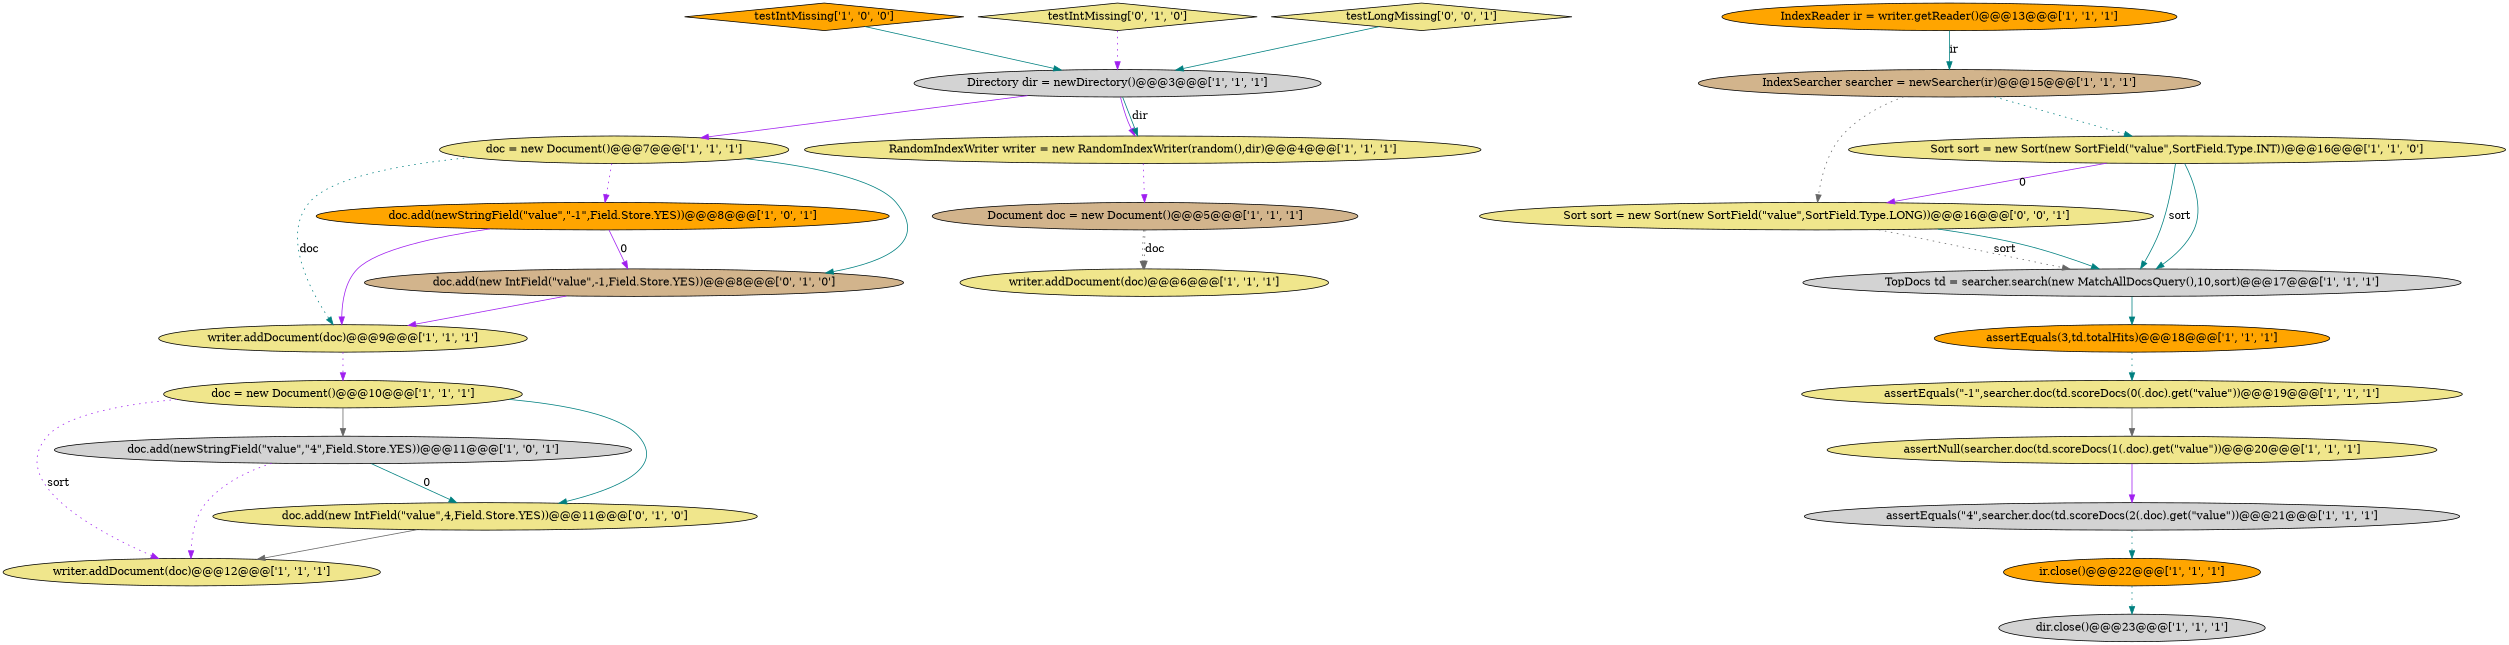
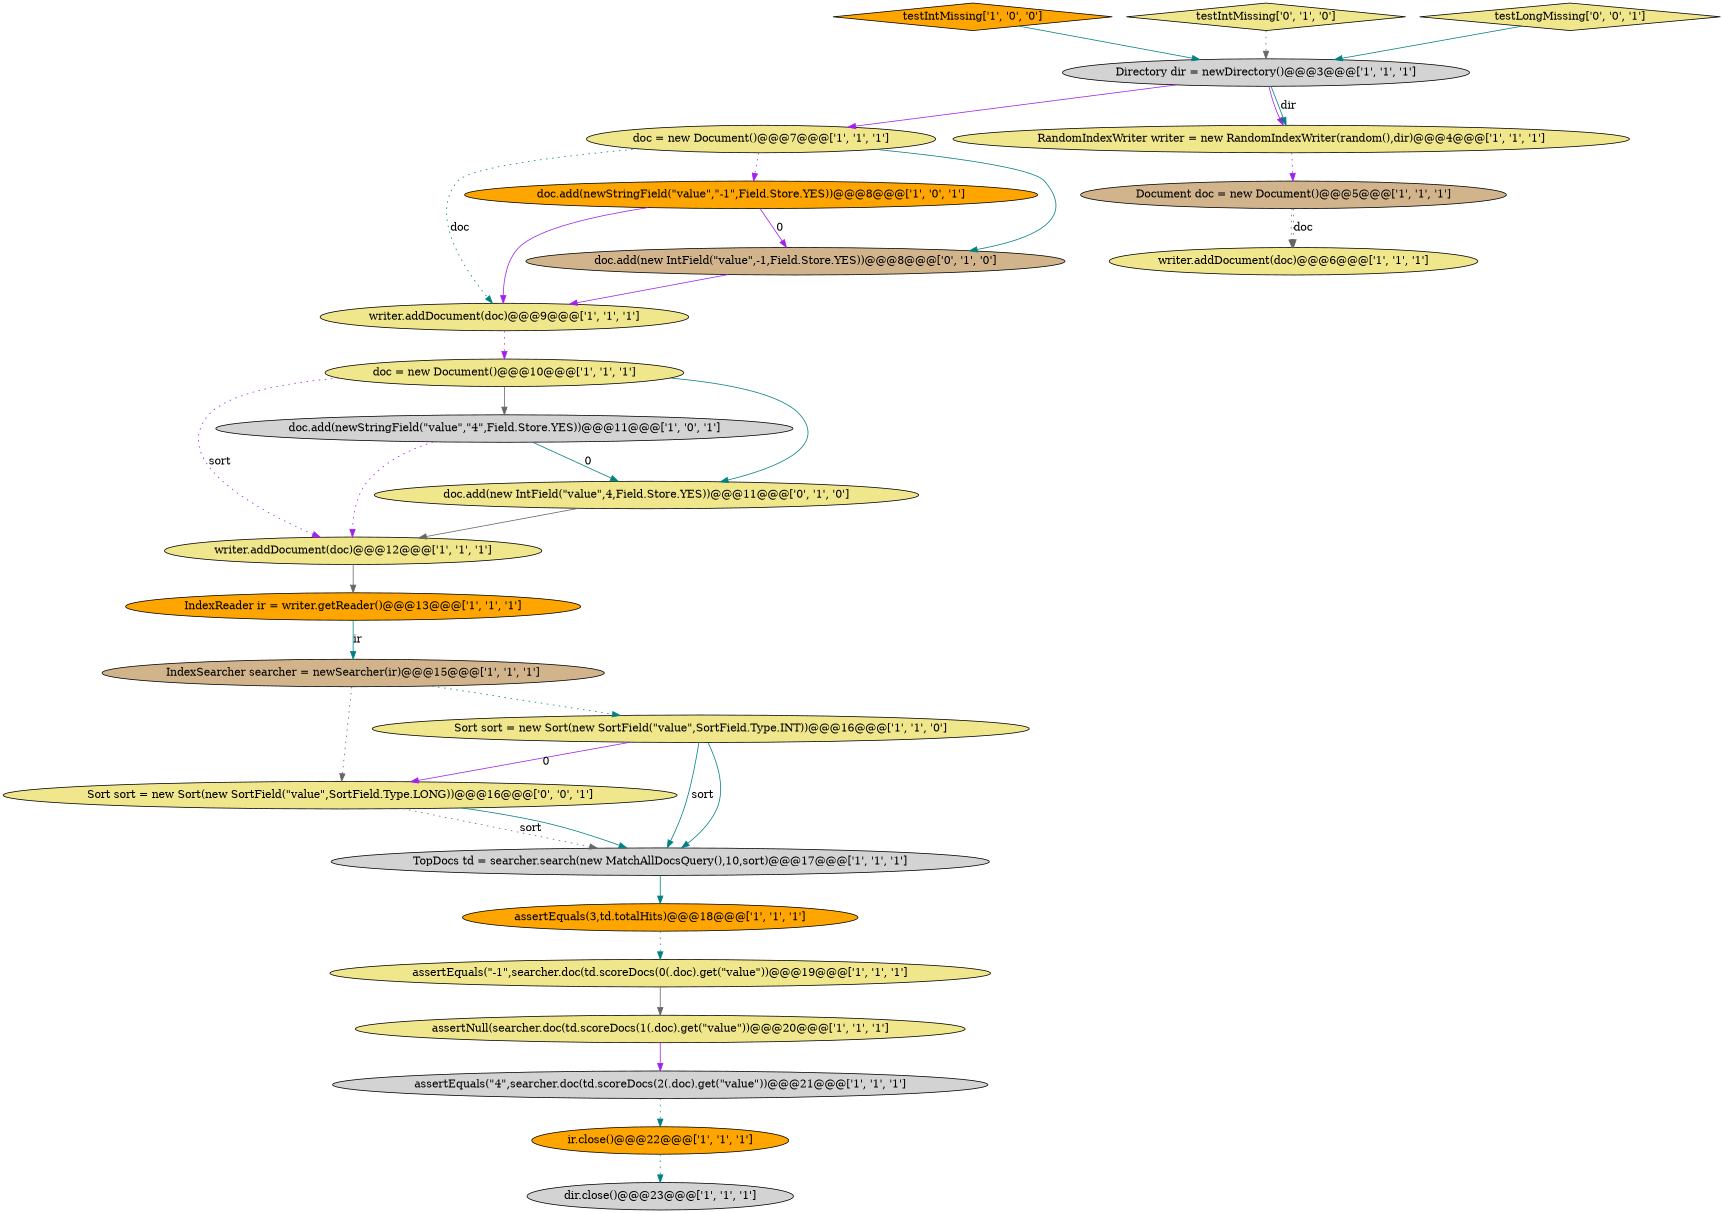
edge "testIntMissing['0', '1', '0']" -> "Directory dir = newDirectory()@@@3@@@['1', '1', '1']": color purple -> gray40
edge "writer.addDocument(doc)@@@12@@@['1', '1', '1']" -> "IndexReader ir = writer.getReader()@@@13@@@['1', '1', '1']": added
